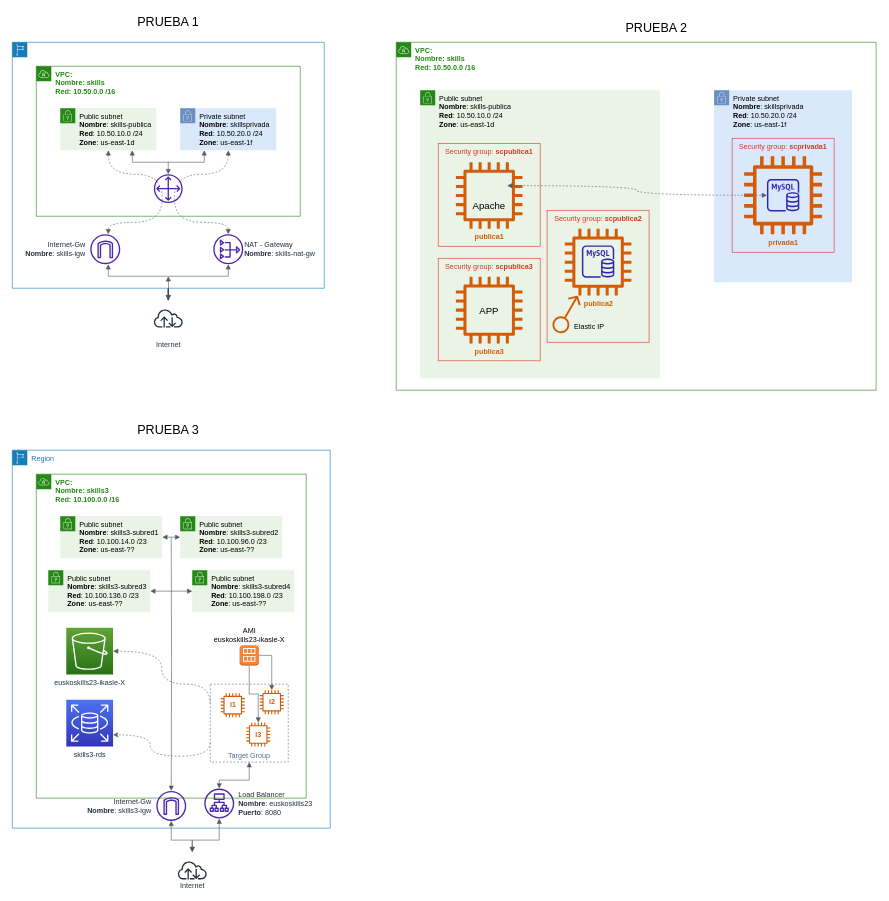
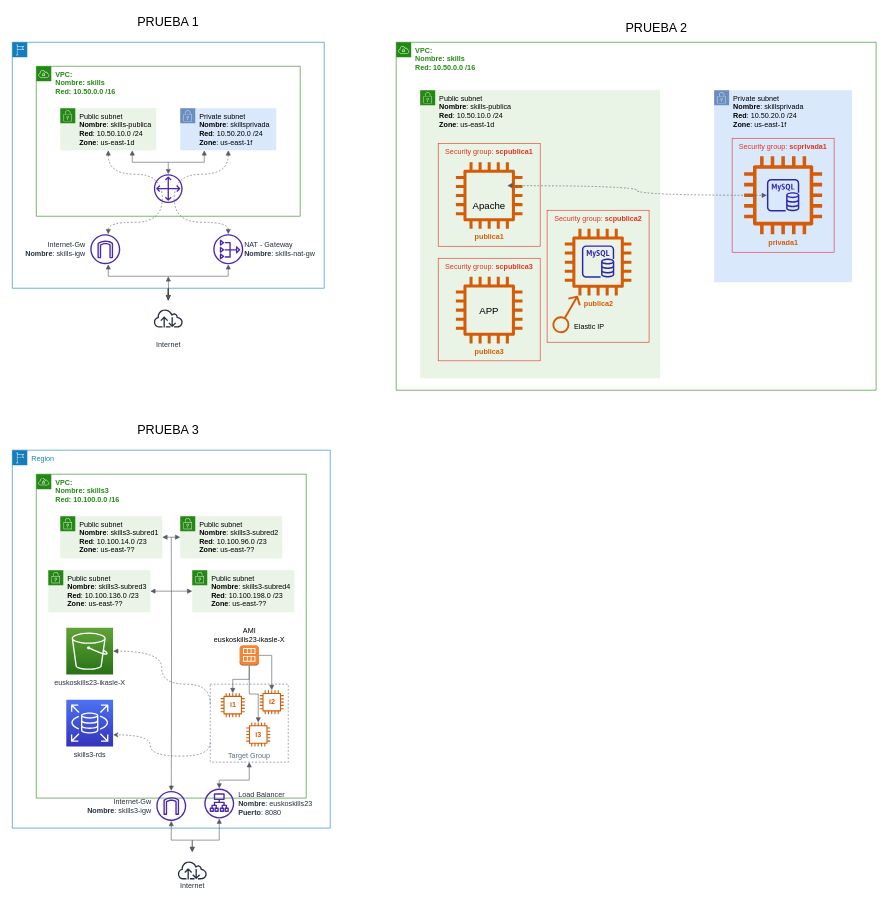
edge "AMI euskoskills23-ikasle-X" -> "i1": added
